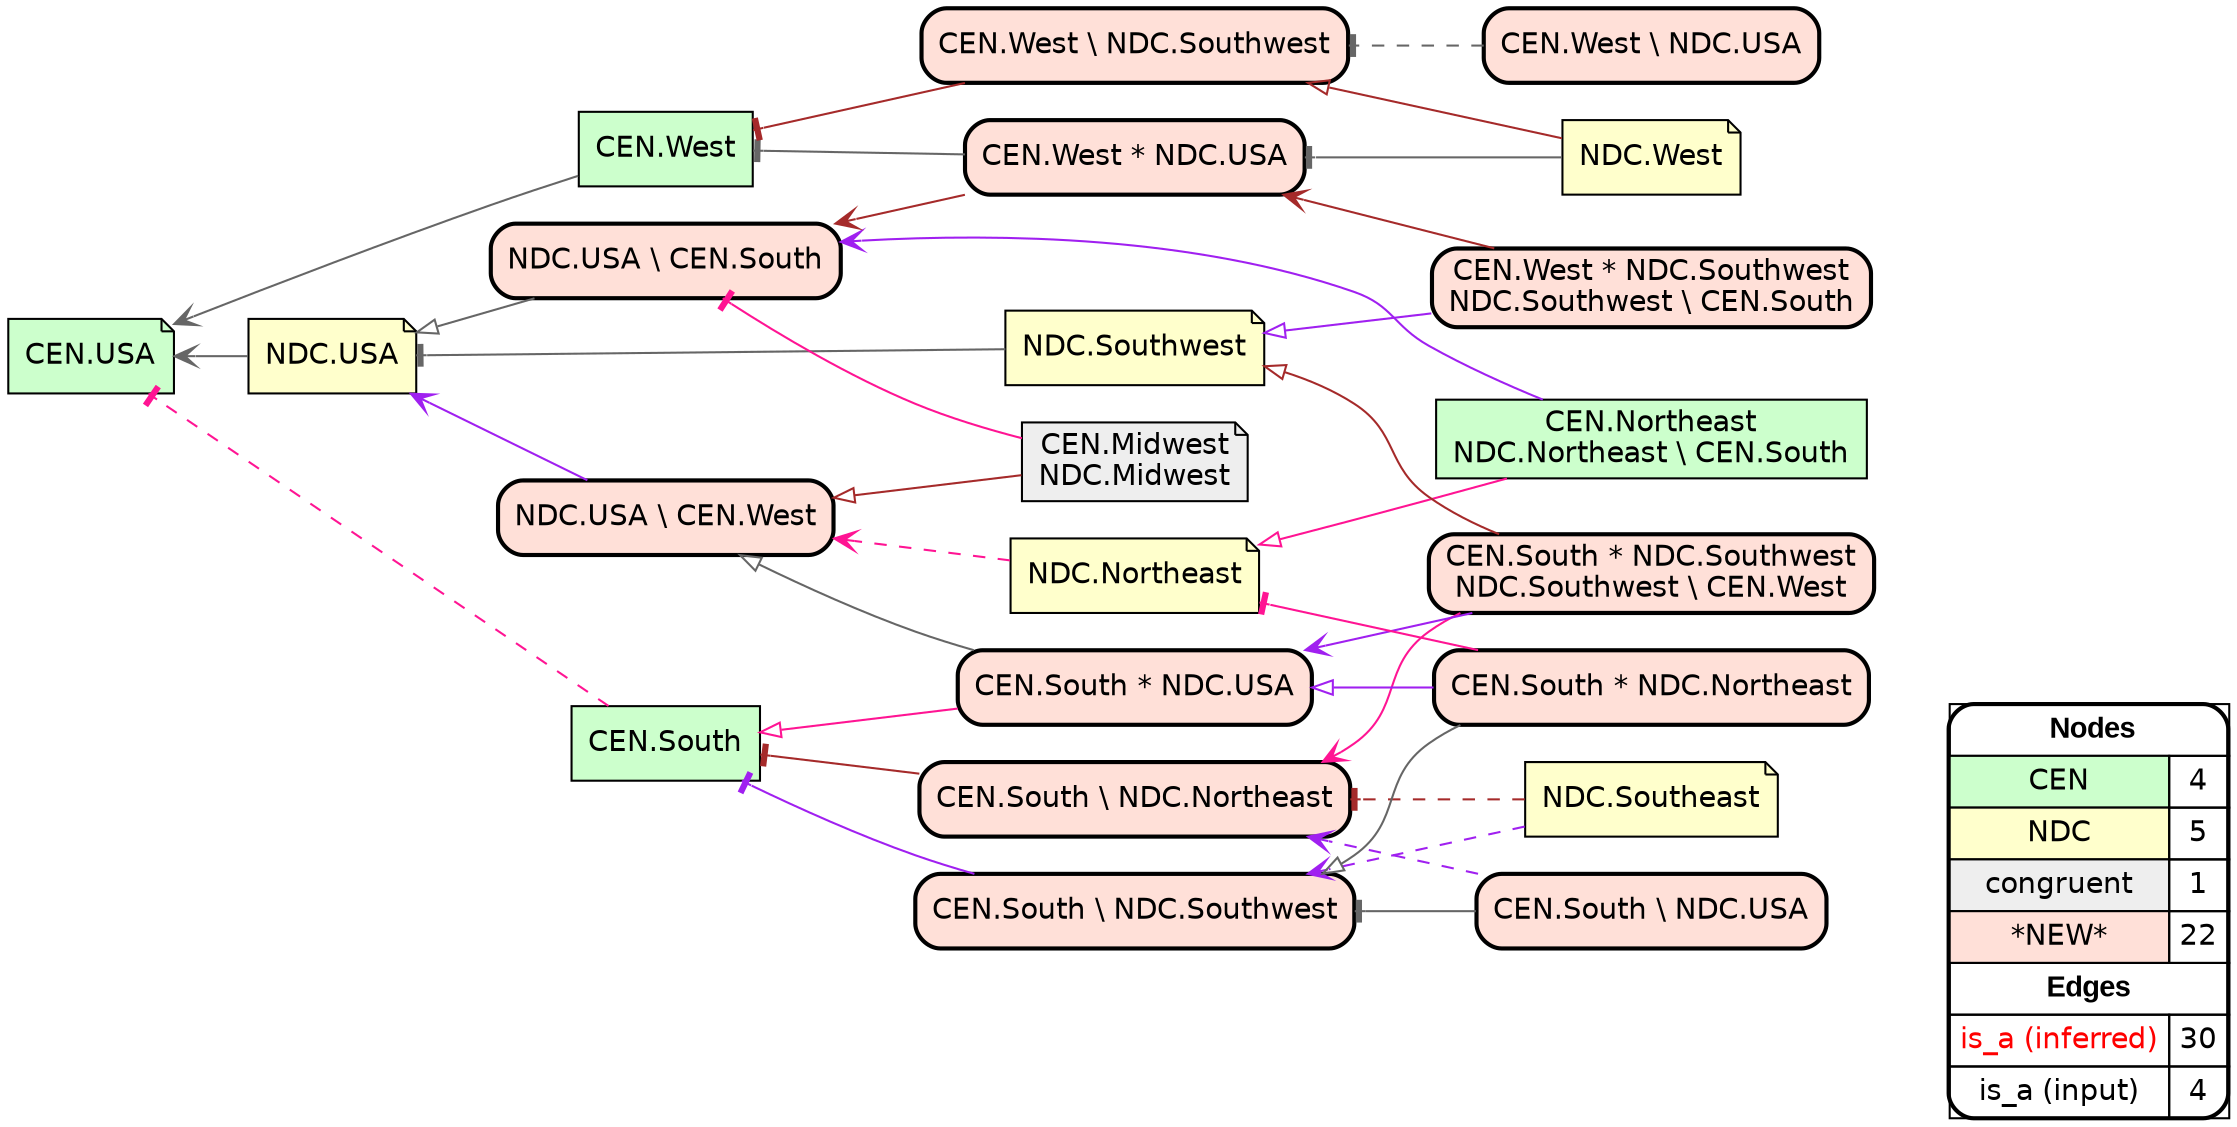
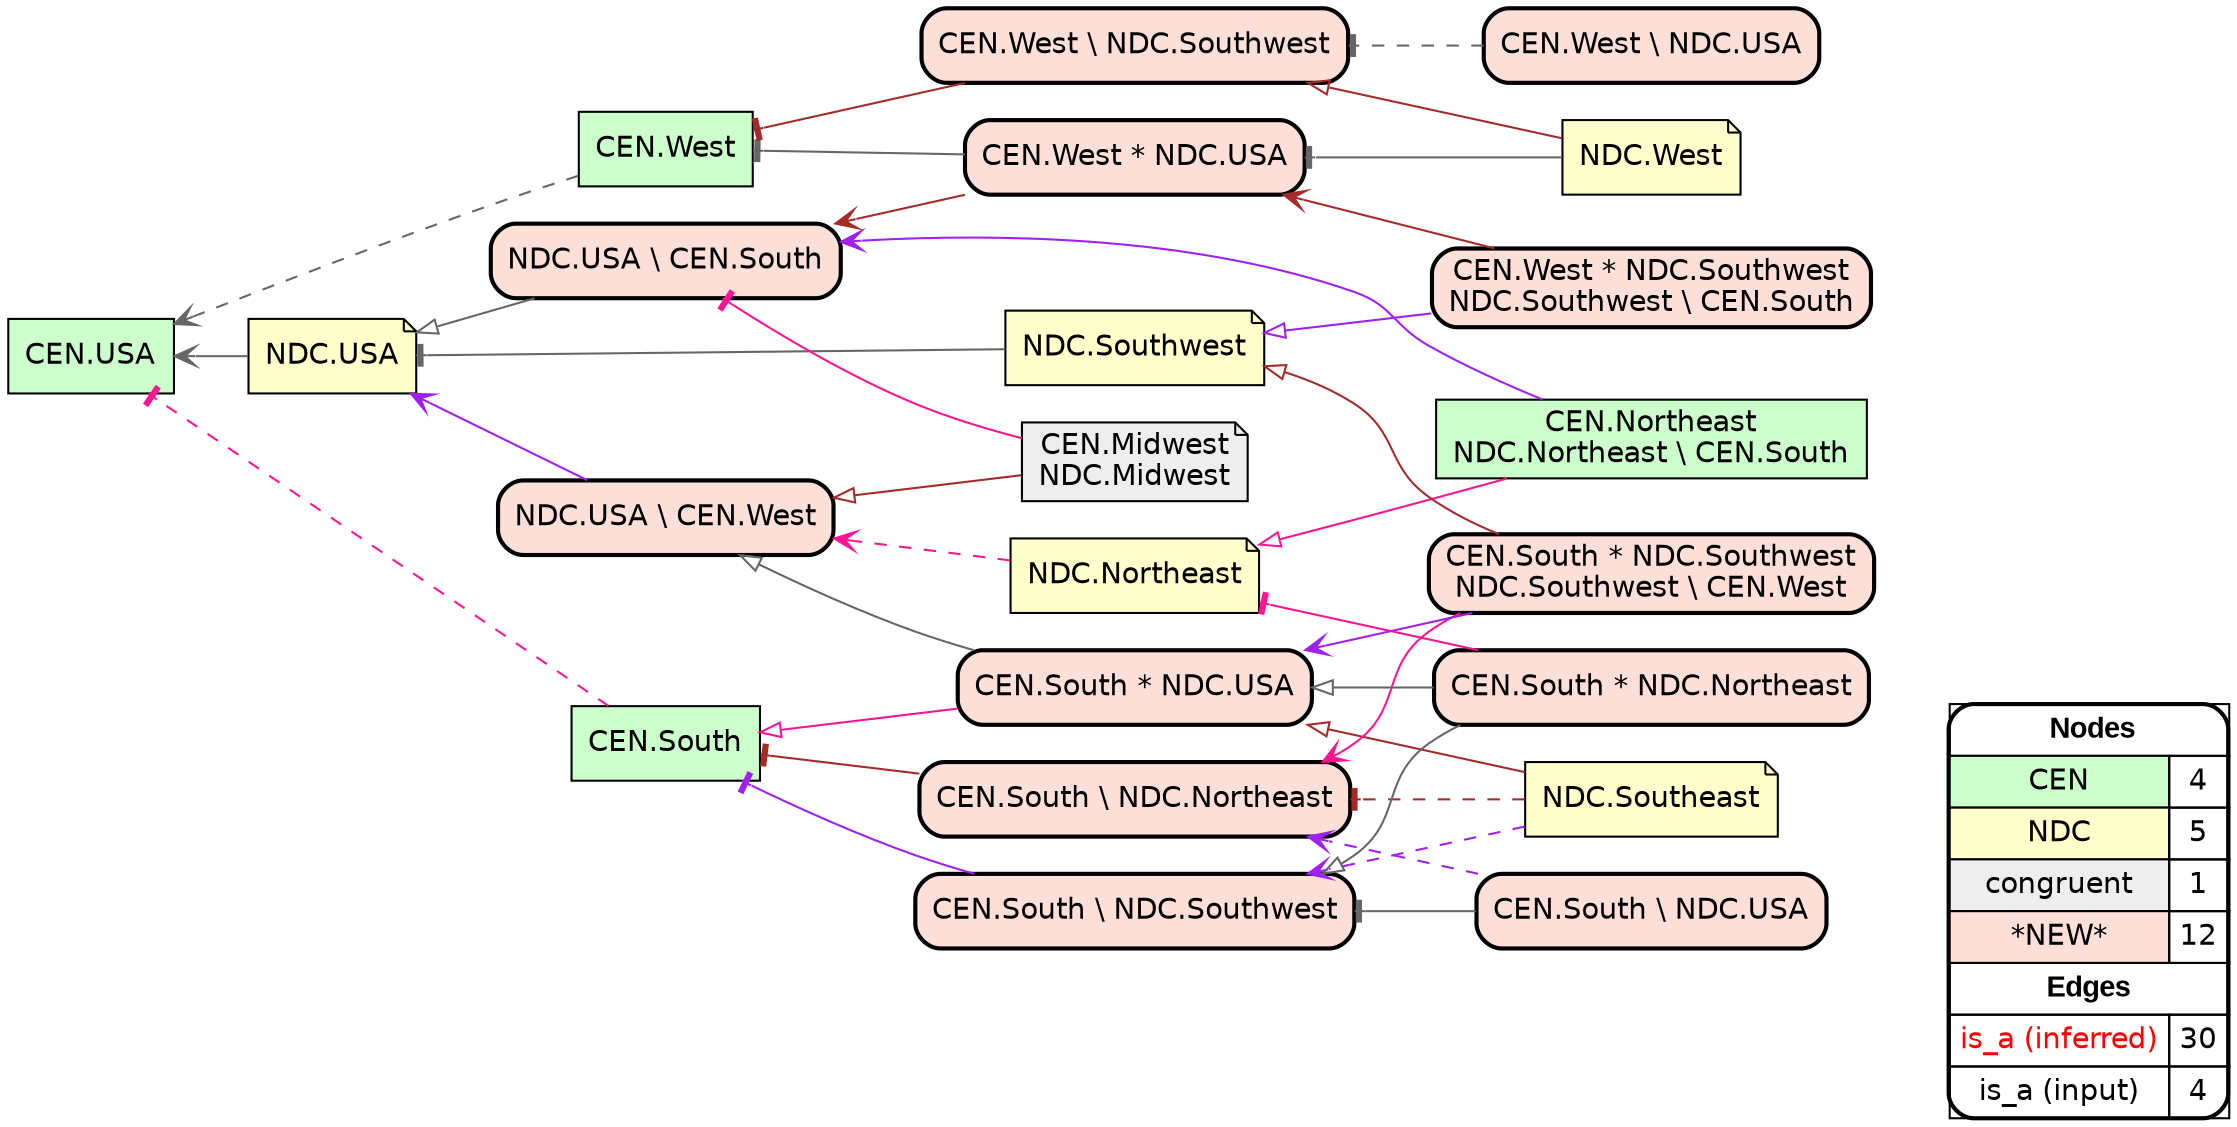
edge "CEN.West" -> "CEN.USA": style bold -> dashed
node "CEN.USA": shape note -> box
edge "CEN.South * NDC.Northeast" -> "CEN.South * NDC.USA": color purple -> gray40
edge "NDC.Southeast" -> "CEN.South * NDC.USA": added
node "Nodes": text "22" -> "12"
